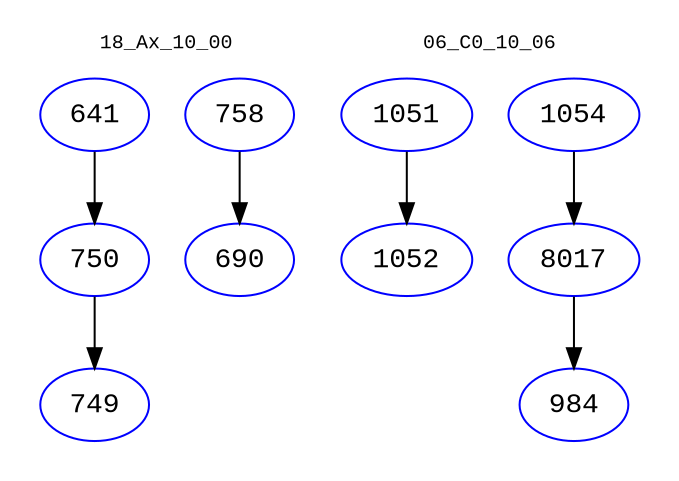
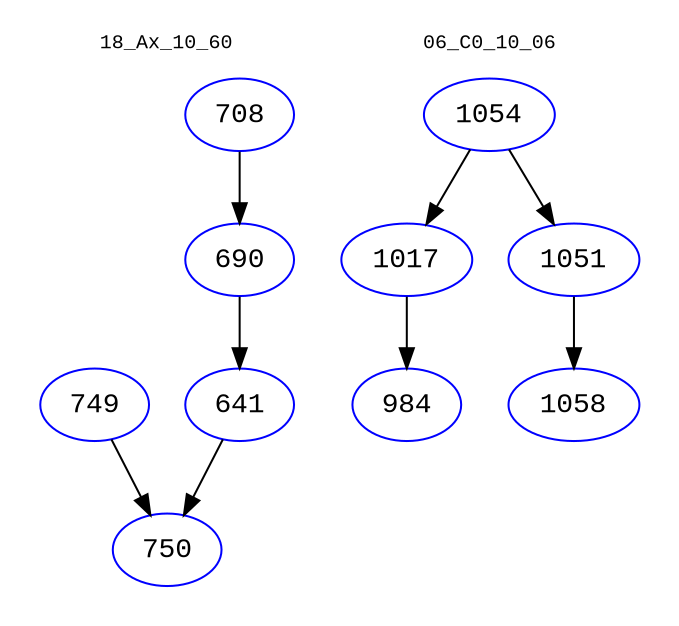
cluster "18_Ax_10_00": label "18_Ax_10_00" -> "18_Ax_10_60"
node "758": label "758" -> "708"
edge "1054" -> "1051": added
node "1052": label "1052" -> "1058"
node "8017": label "8017" -> "1017"
edge "750" -> "749": reversed
edge "690" -> "641": added
